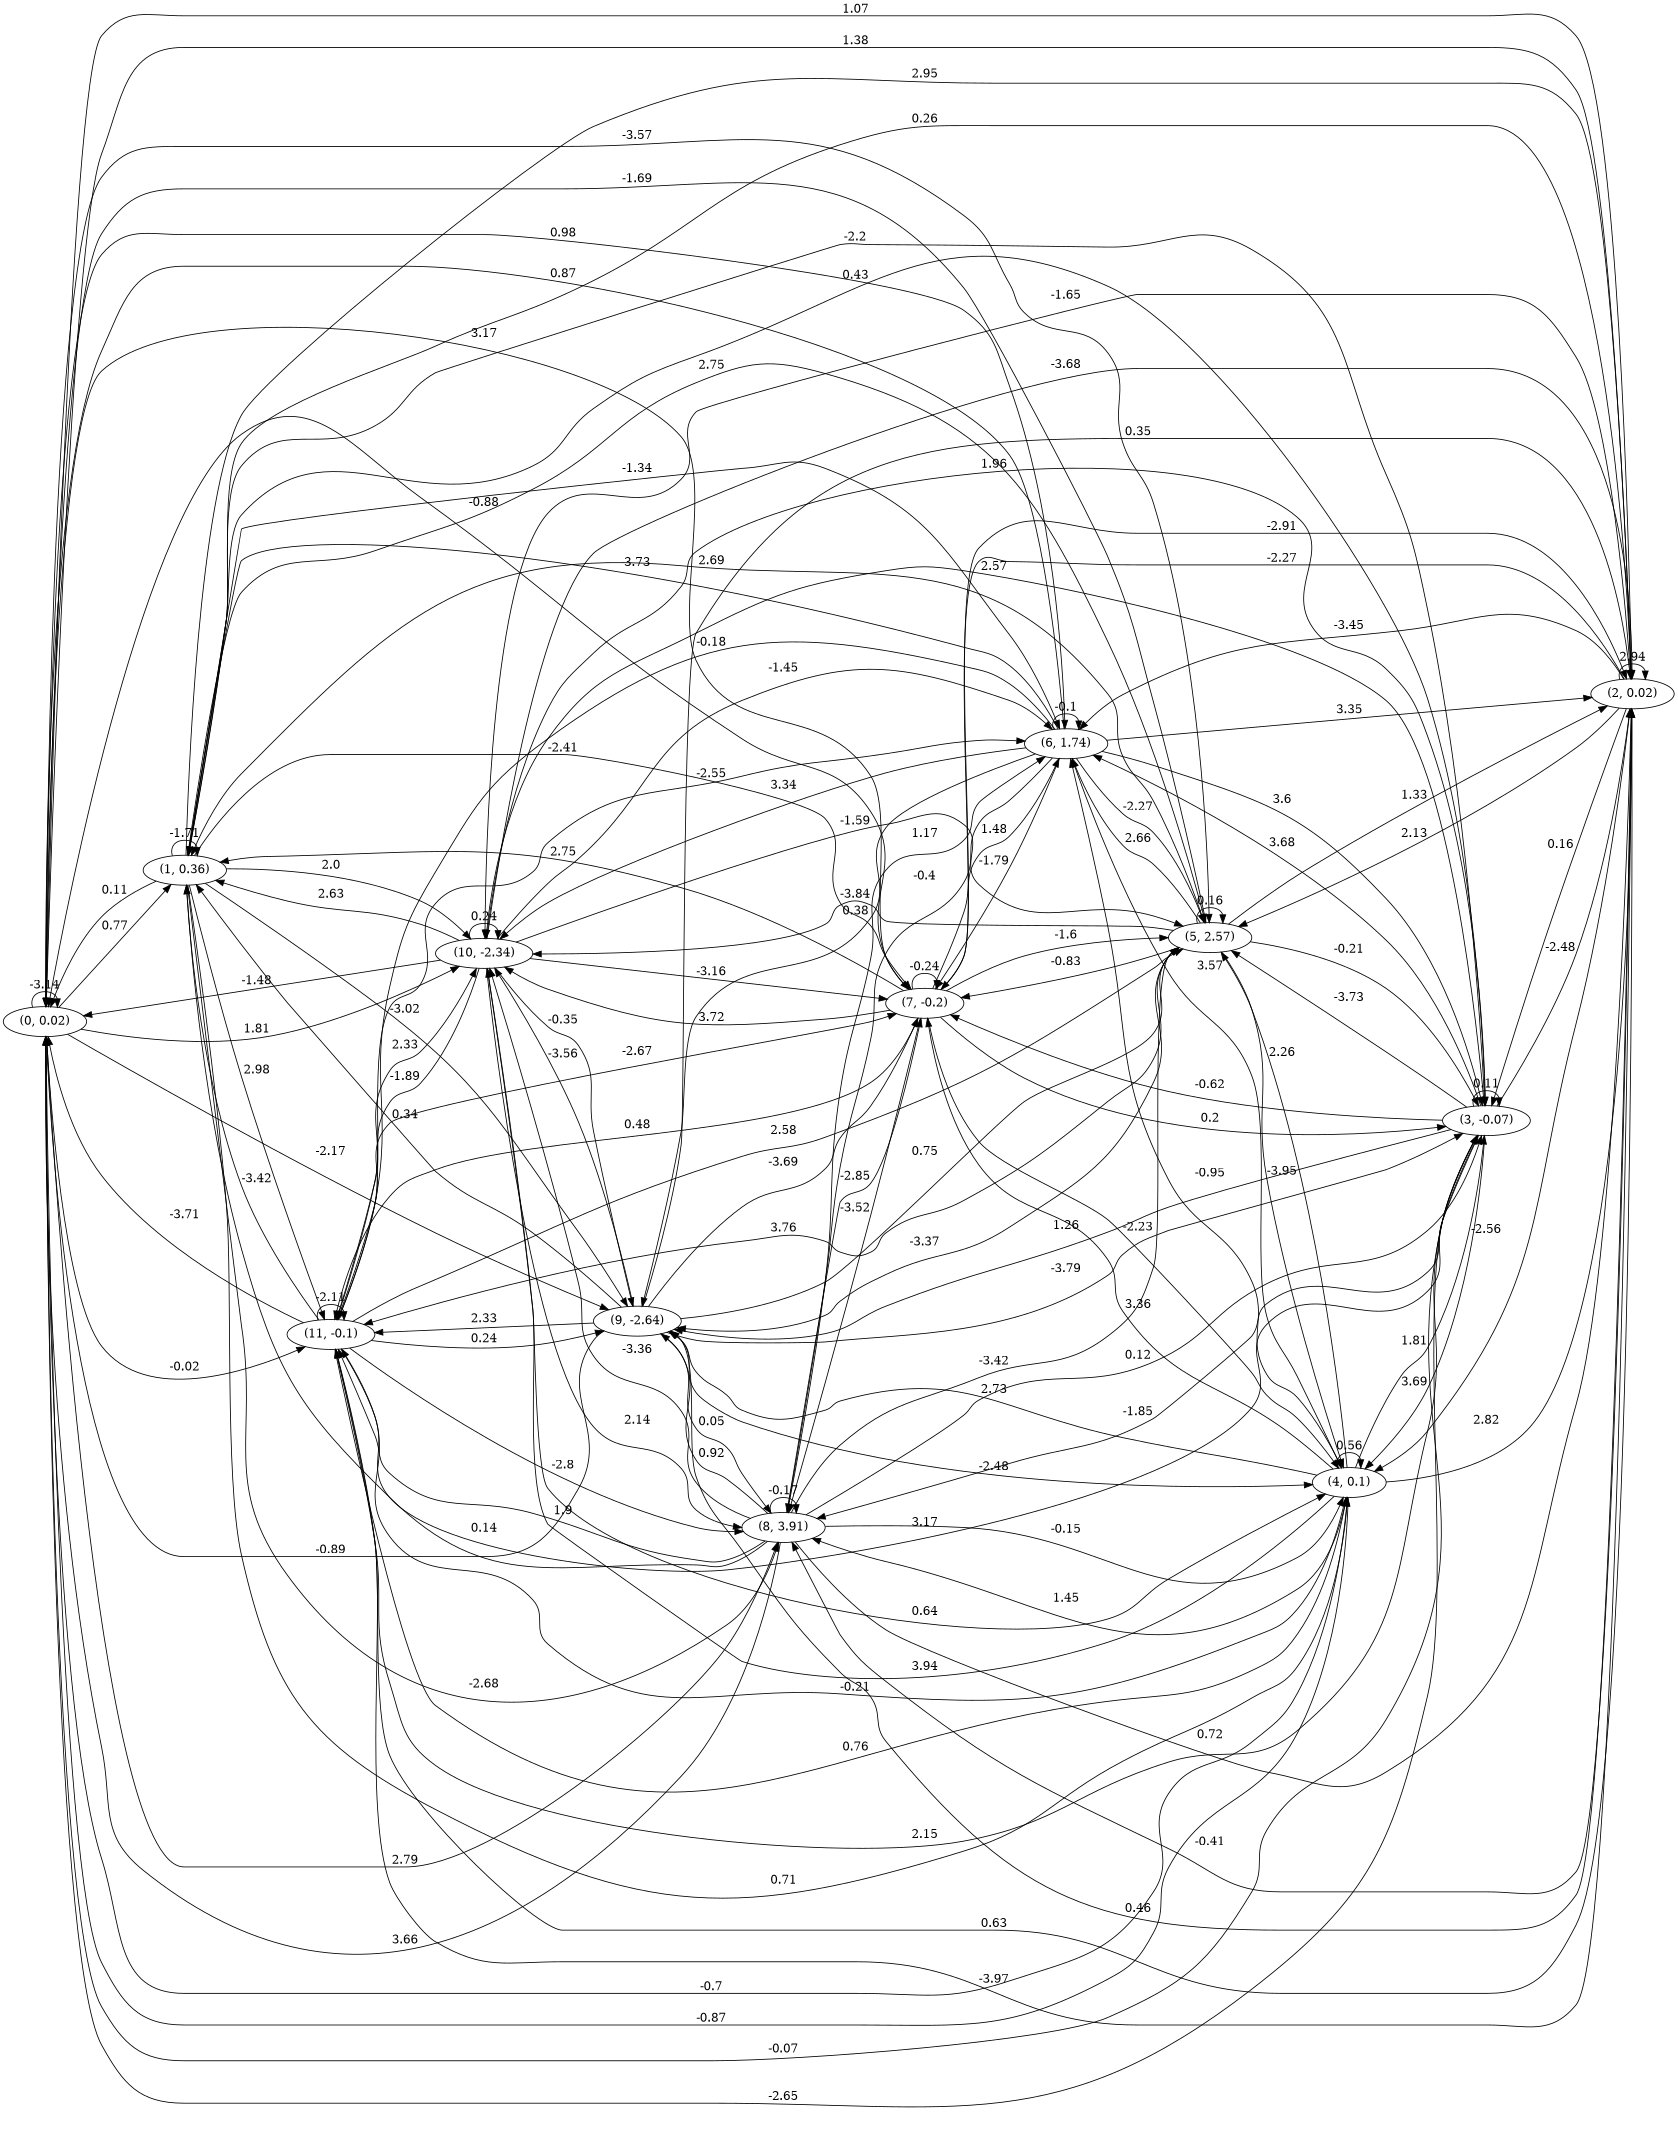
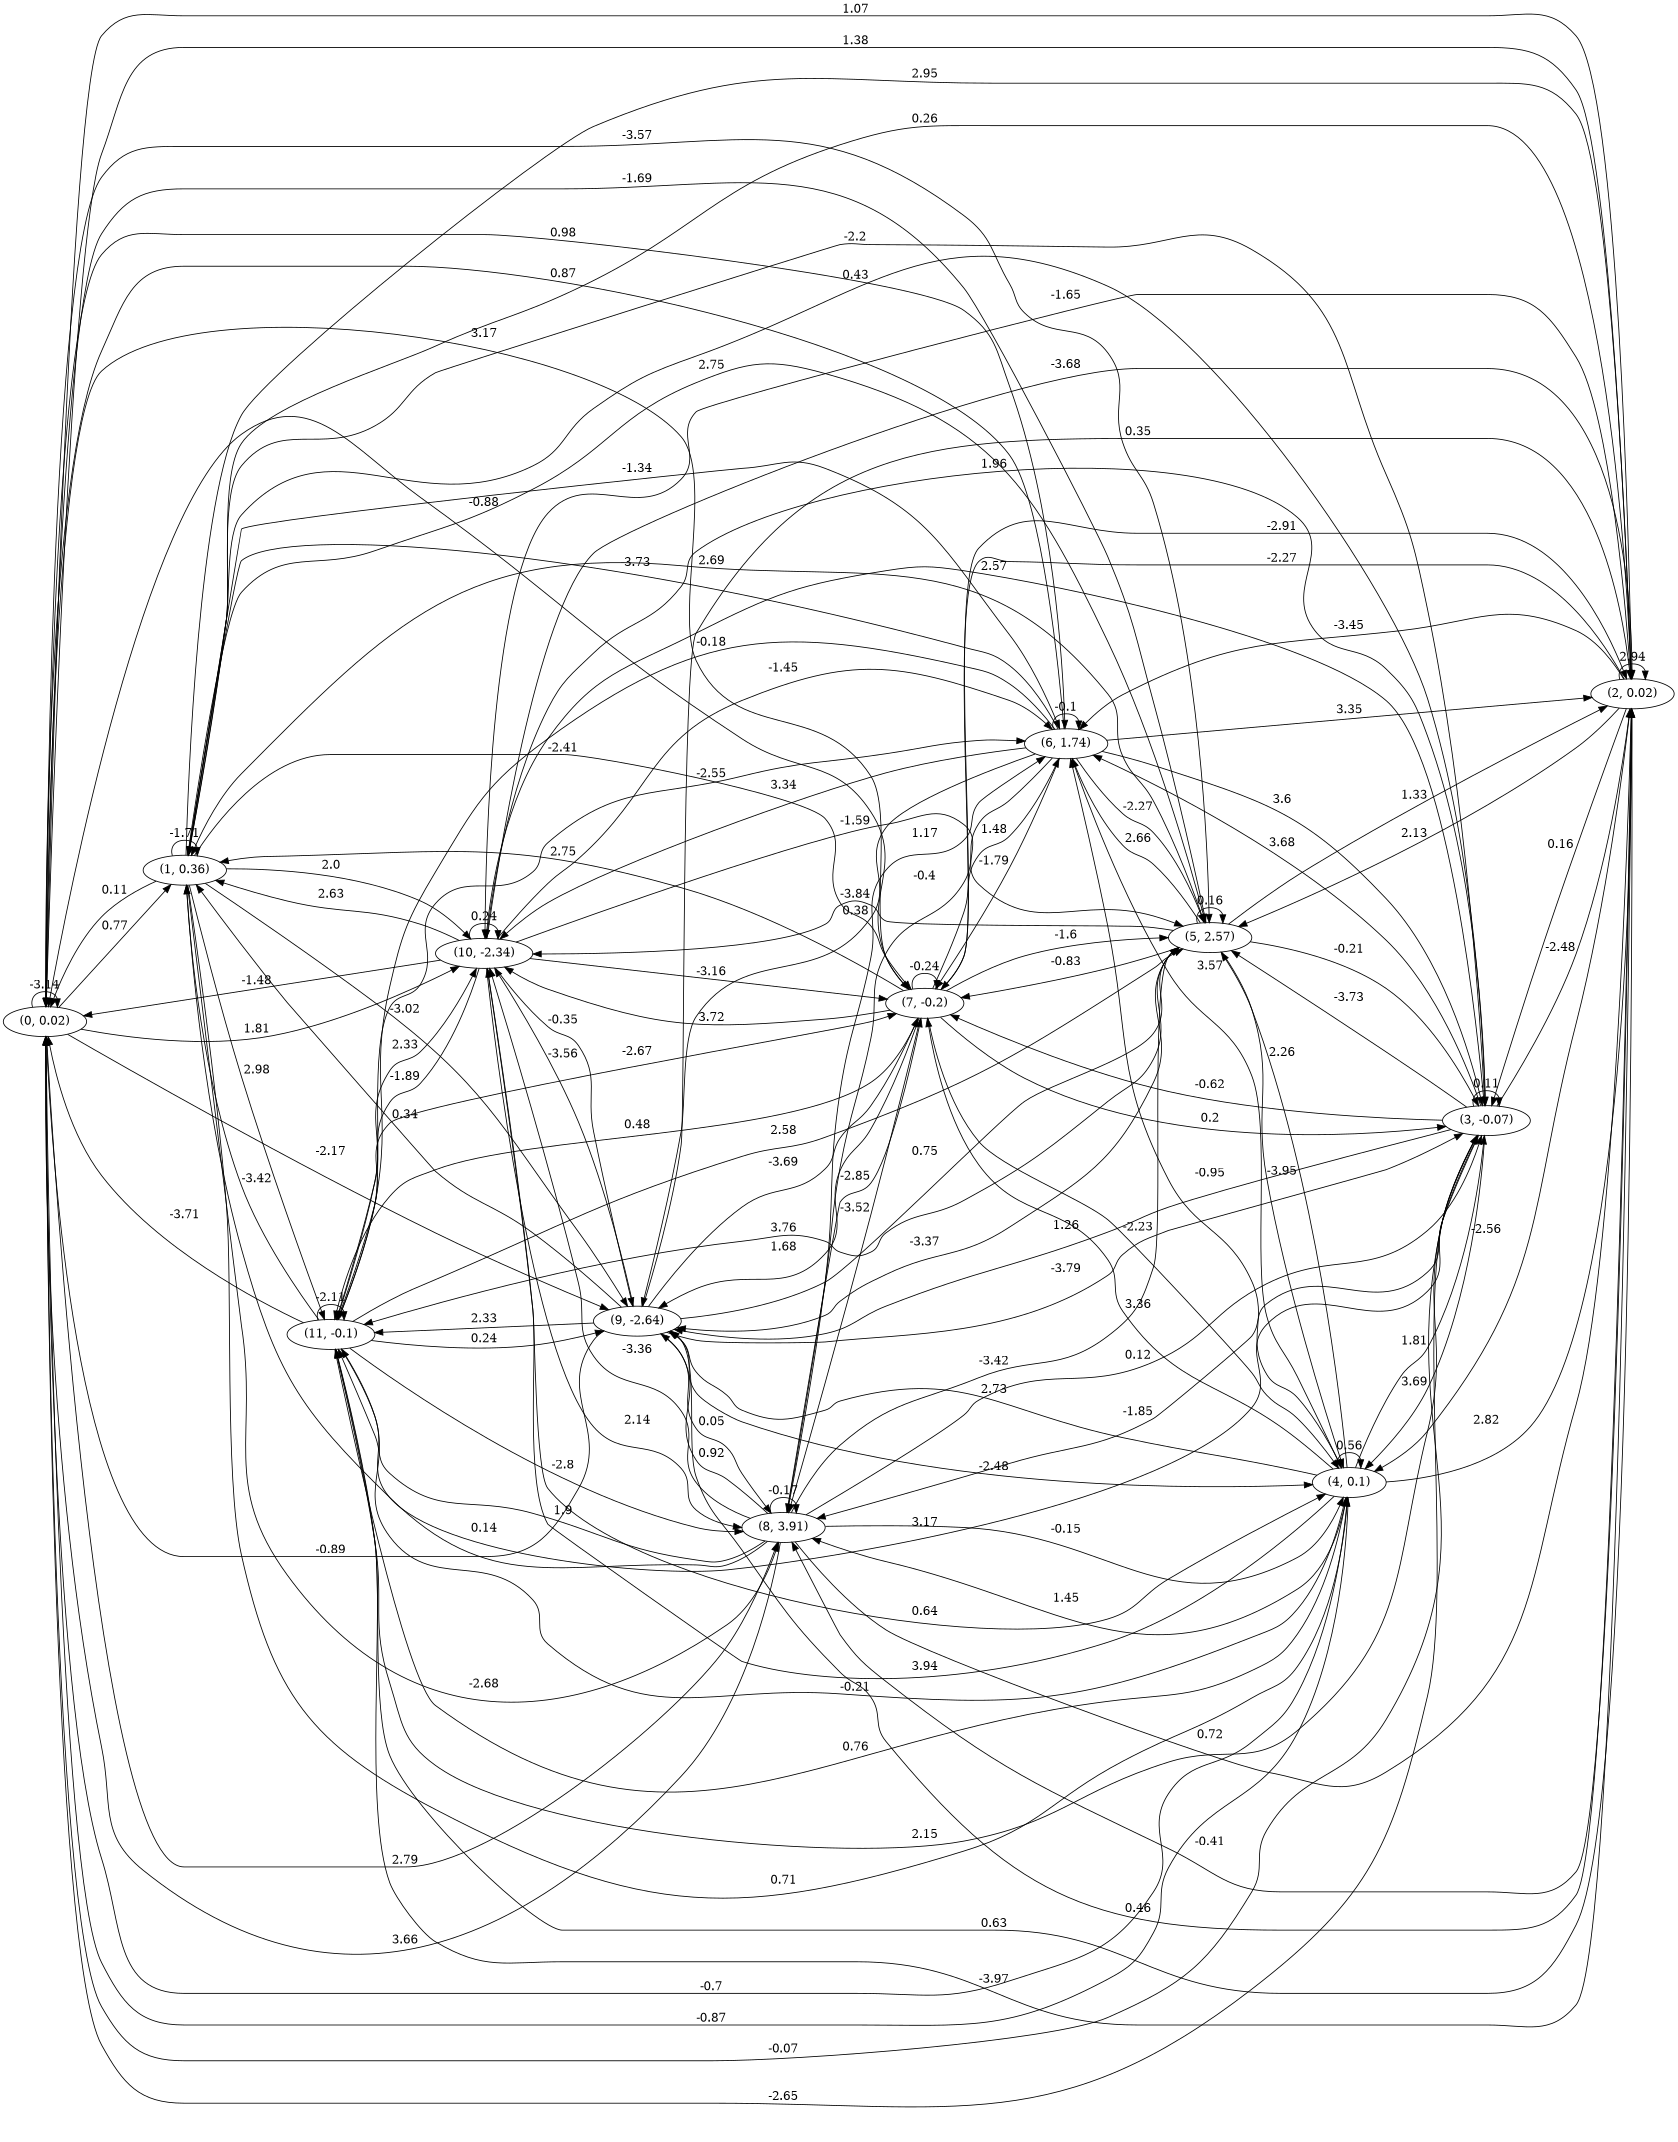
edge "(7, -0.2)" -> "(9, -2.64)": added, label "1.68"
edge "(0, 0.02)" -> "(11, -0.1)": removed, label "-0.02"
